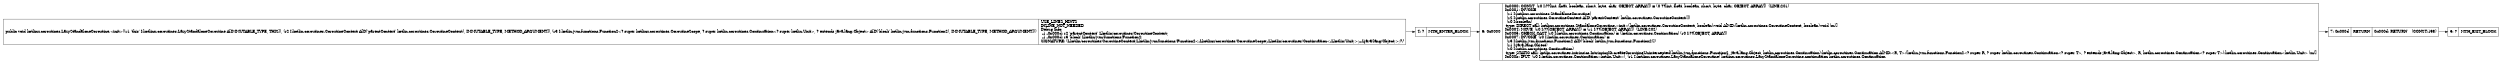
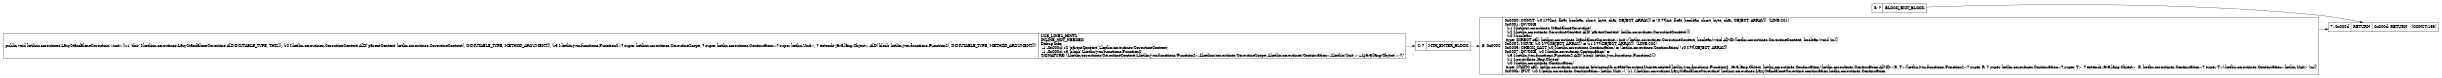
edge "7: 0x000d" -> "5: ?": reversed
node "5: ?": text "MTH_EXIT_BLOCK" -> "BLOCK_EXIT_BLOCK"
node "6: 0x0000": text "(r1 I:java.lang.Object)" -> "(r1 I:coroutines.lang.Object)"
